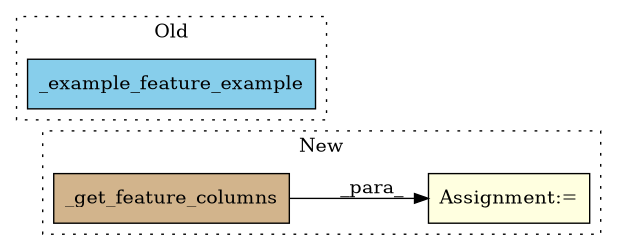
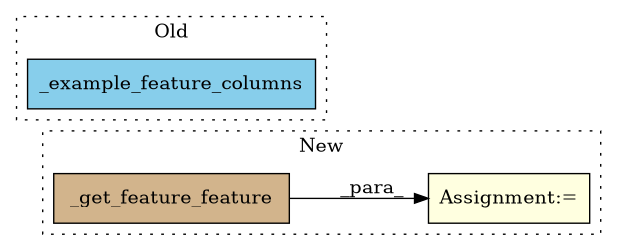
node "_example_feature_example": label "_example_feature_example" -> "_example_feature_columns"
node "_get_feature_columns": label "_get_feature_columns" -> "_get_feature_feature"
